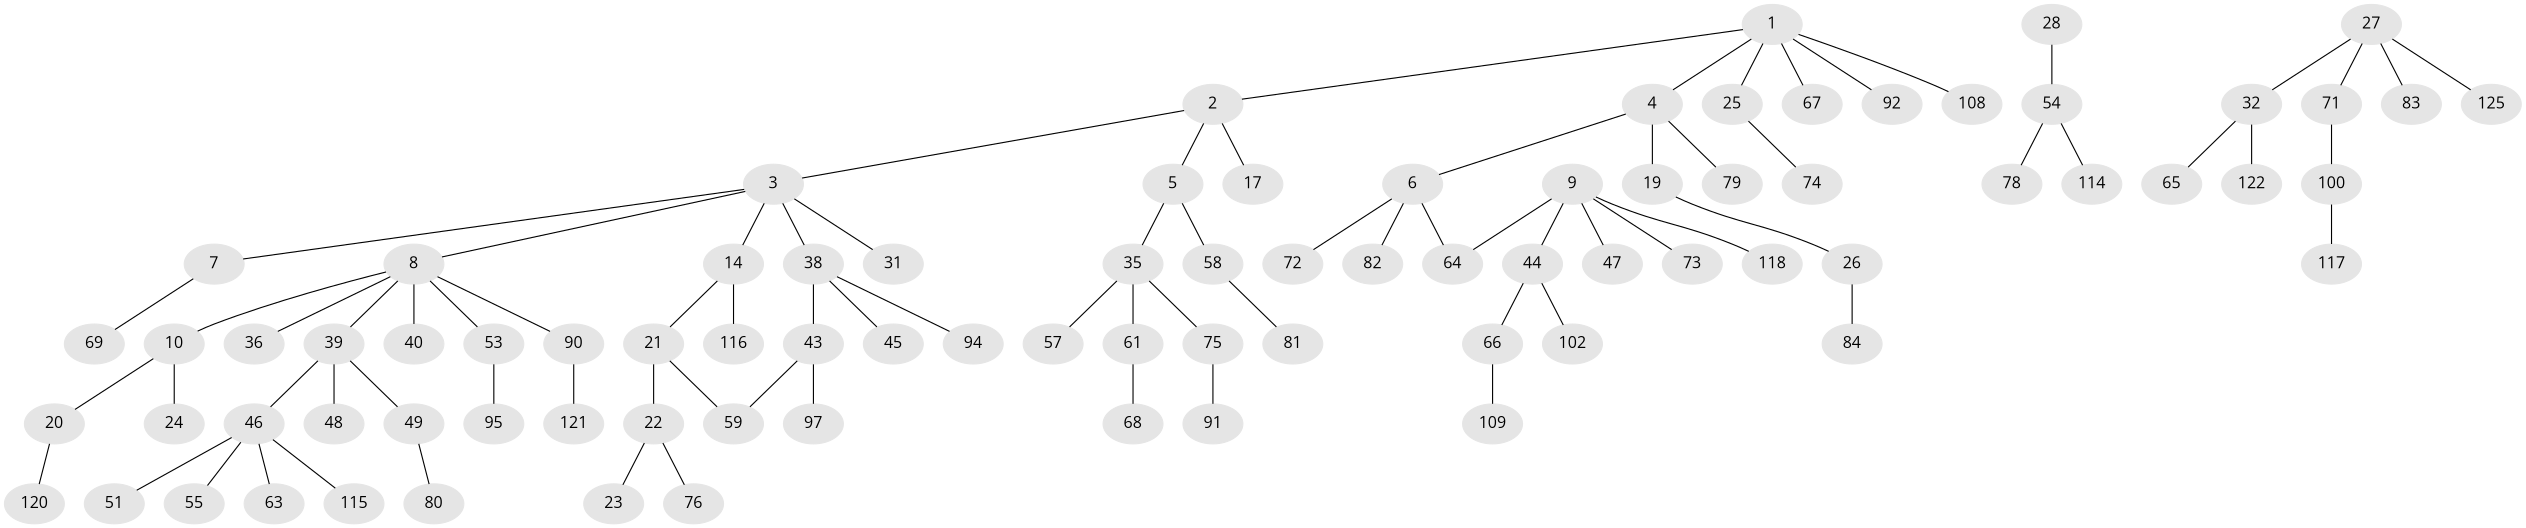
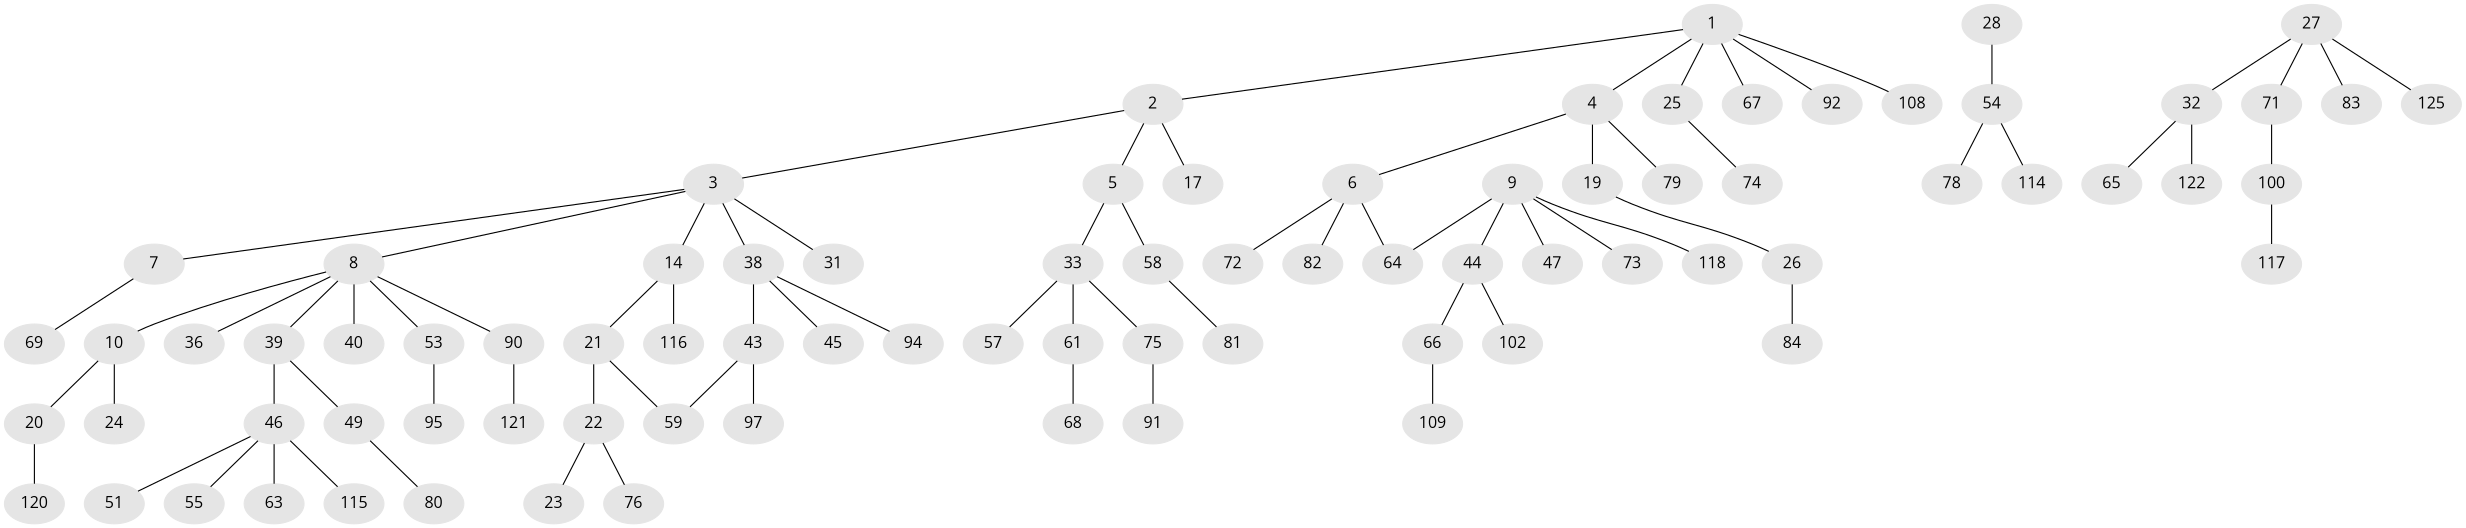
node "35": label "35" -> "33"
node "48": removed
